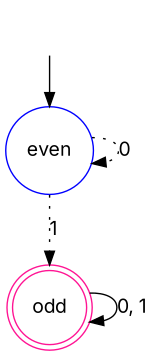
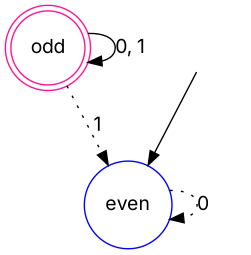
edge "even" -> "odd": reversed
